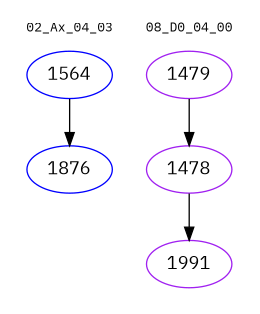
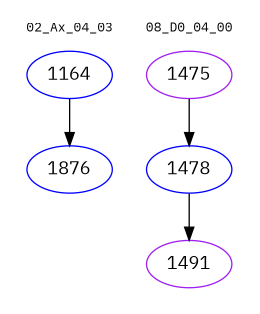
node "1564": label "1564" -> "1164"
node "1479": label "1479" -> "1475"
node "1478": color purple -> blue
node "1991": label "1991" -> "1491"
